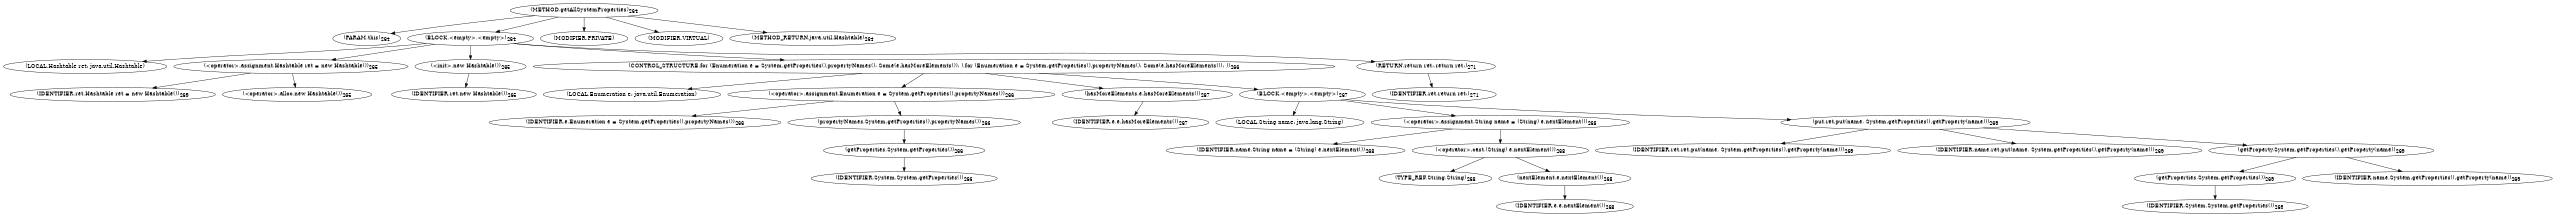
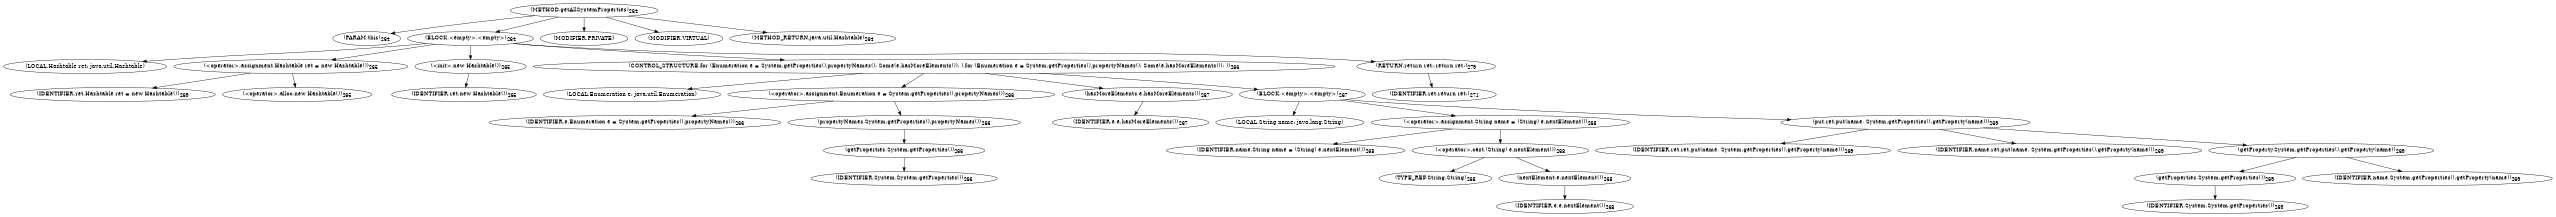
node "(RETURN,return ret;,return ret;)": text "271" -> "279"
